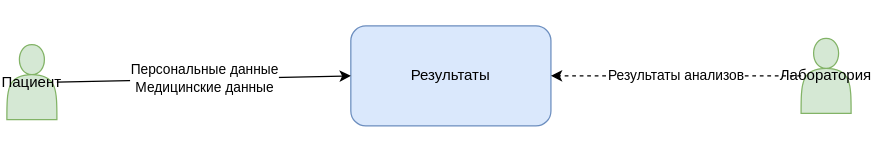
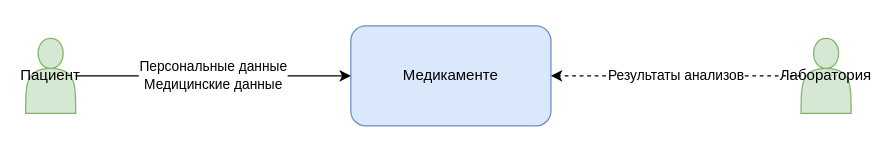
node "Результаты": label "Результаты" -> "Медикаменте"
node "Пациент": moved (32, 82) -> (51, 76)
